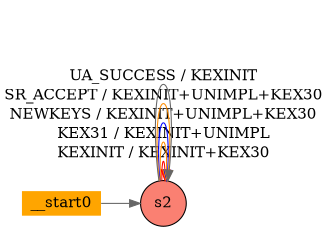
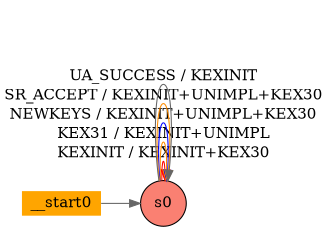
node "s2": label "s2" -> "s0"
